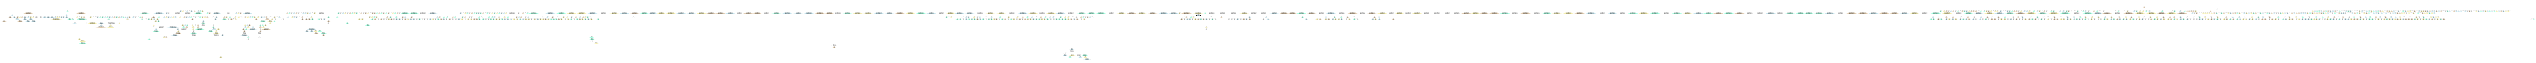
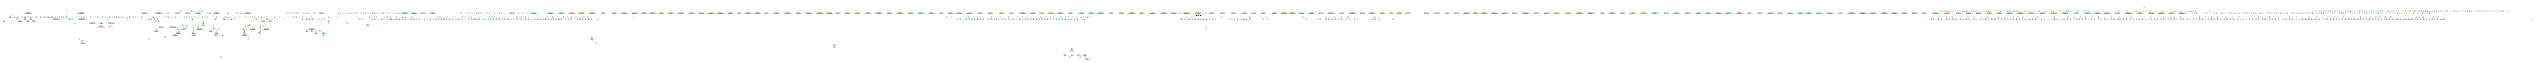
node "LEGUP_F_main_BB__1_17": fillcolor aquamarine -> khaki
node "LEGUP_F_main_BB__1_94": removed
